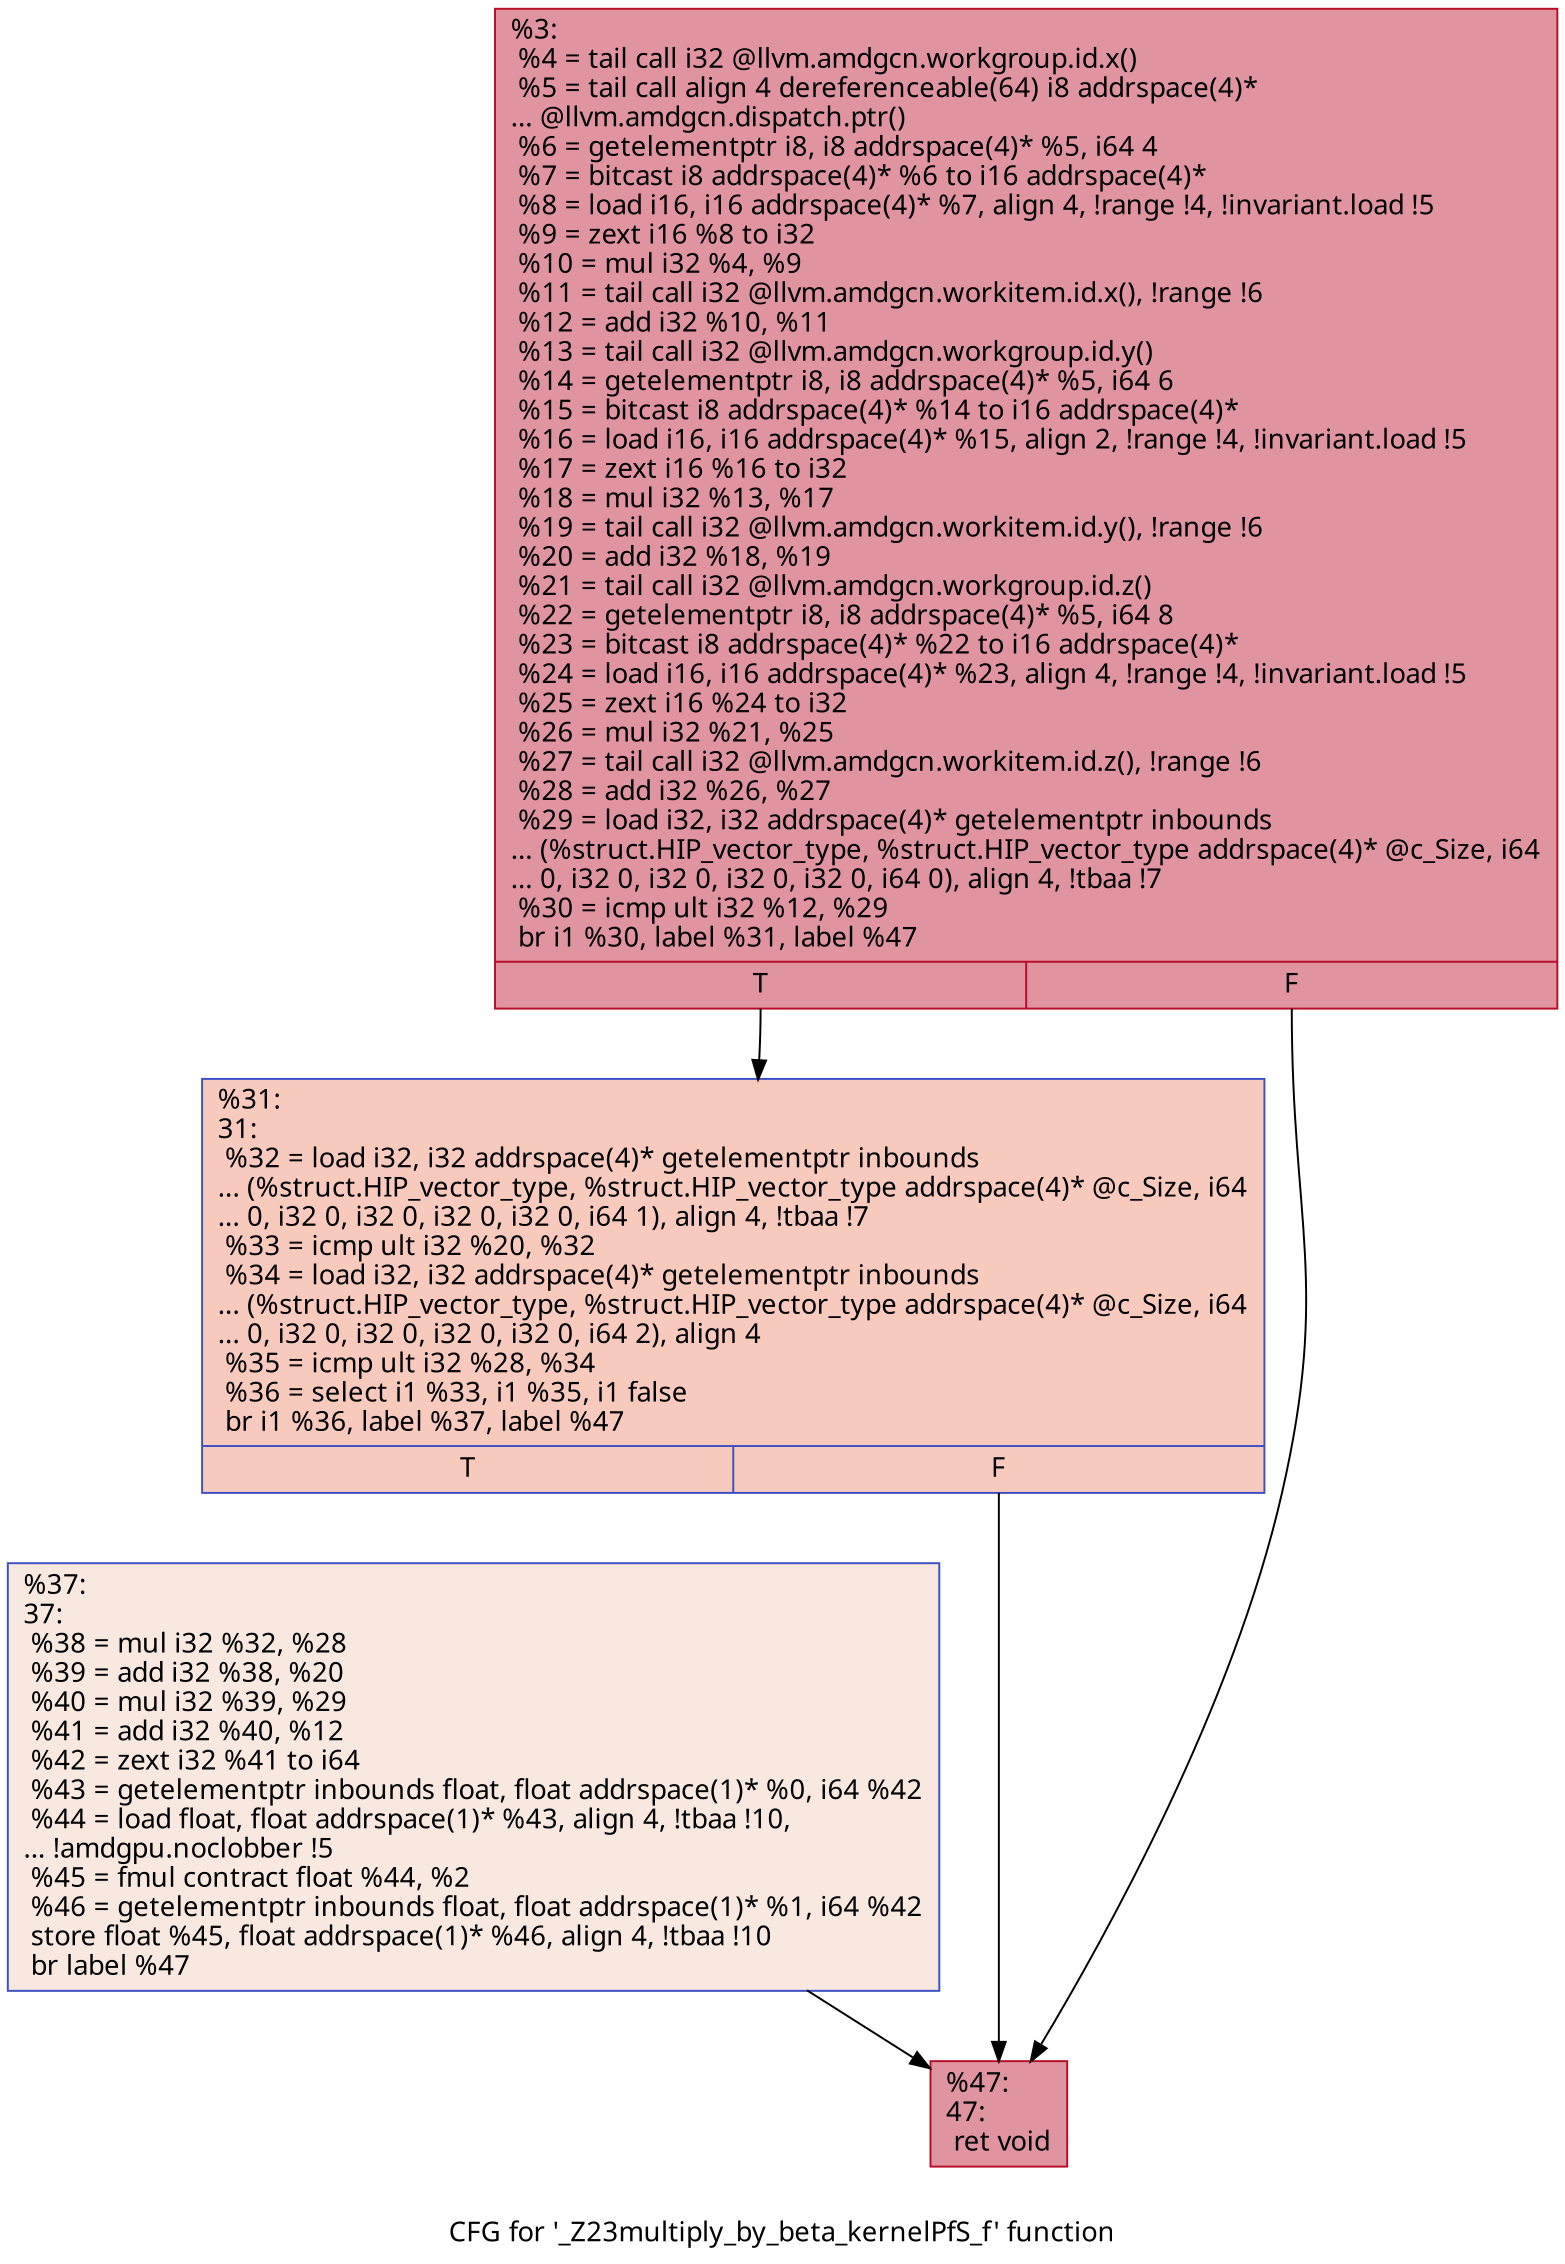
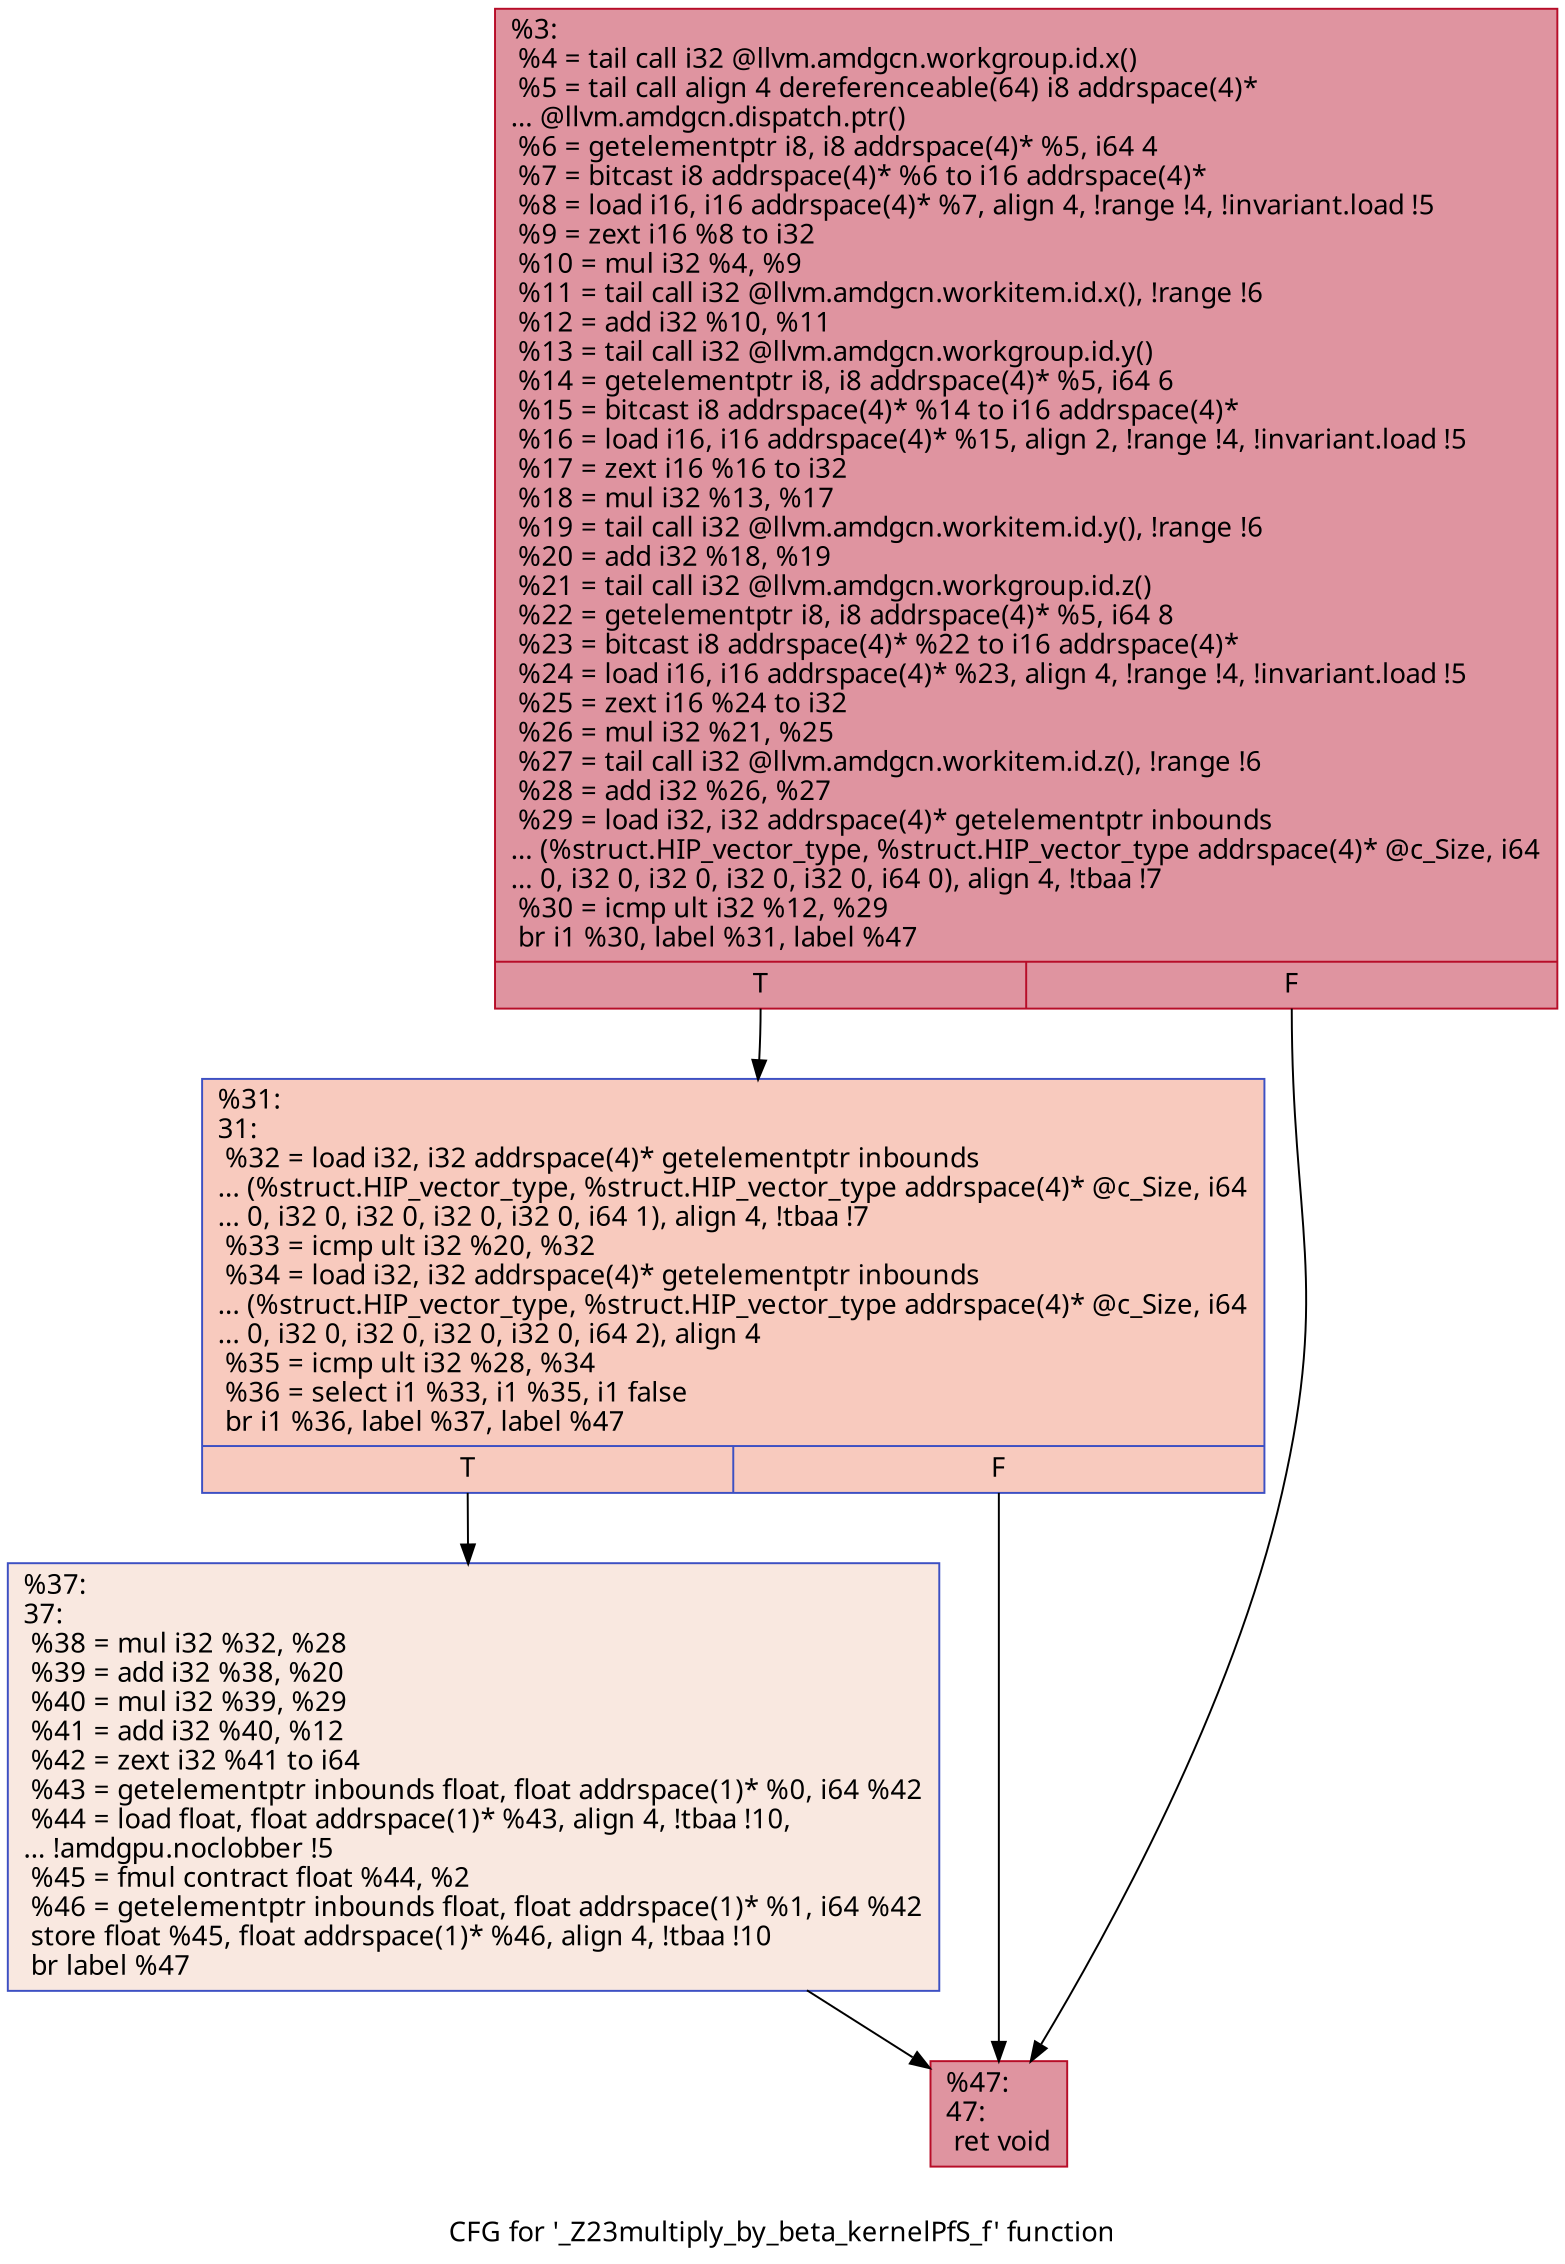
edge "%31:" -> "%37:": added
